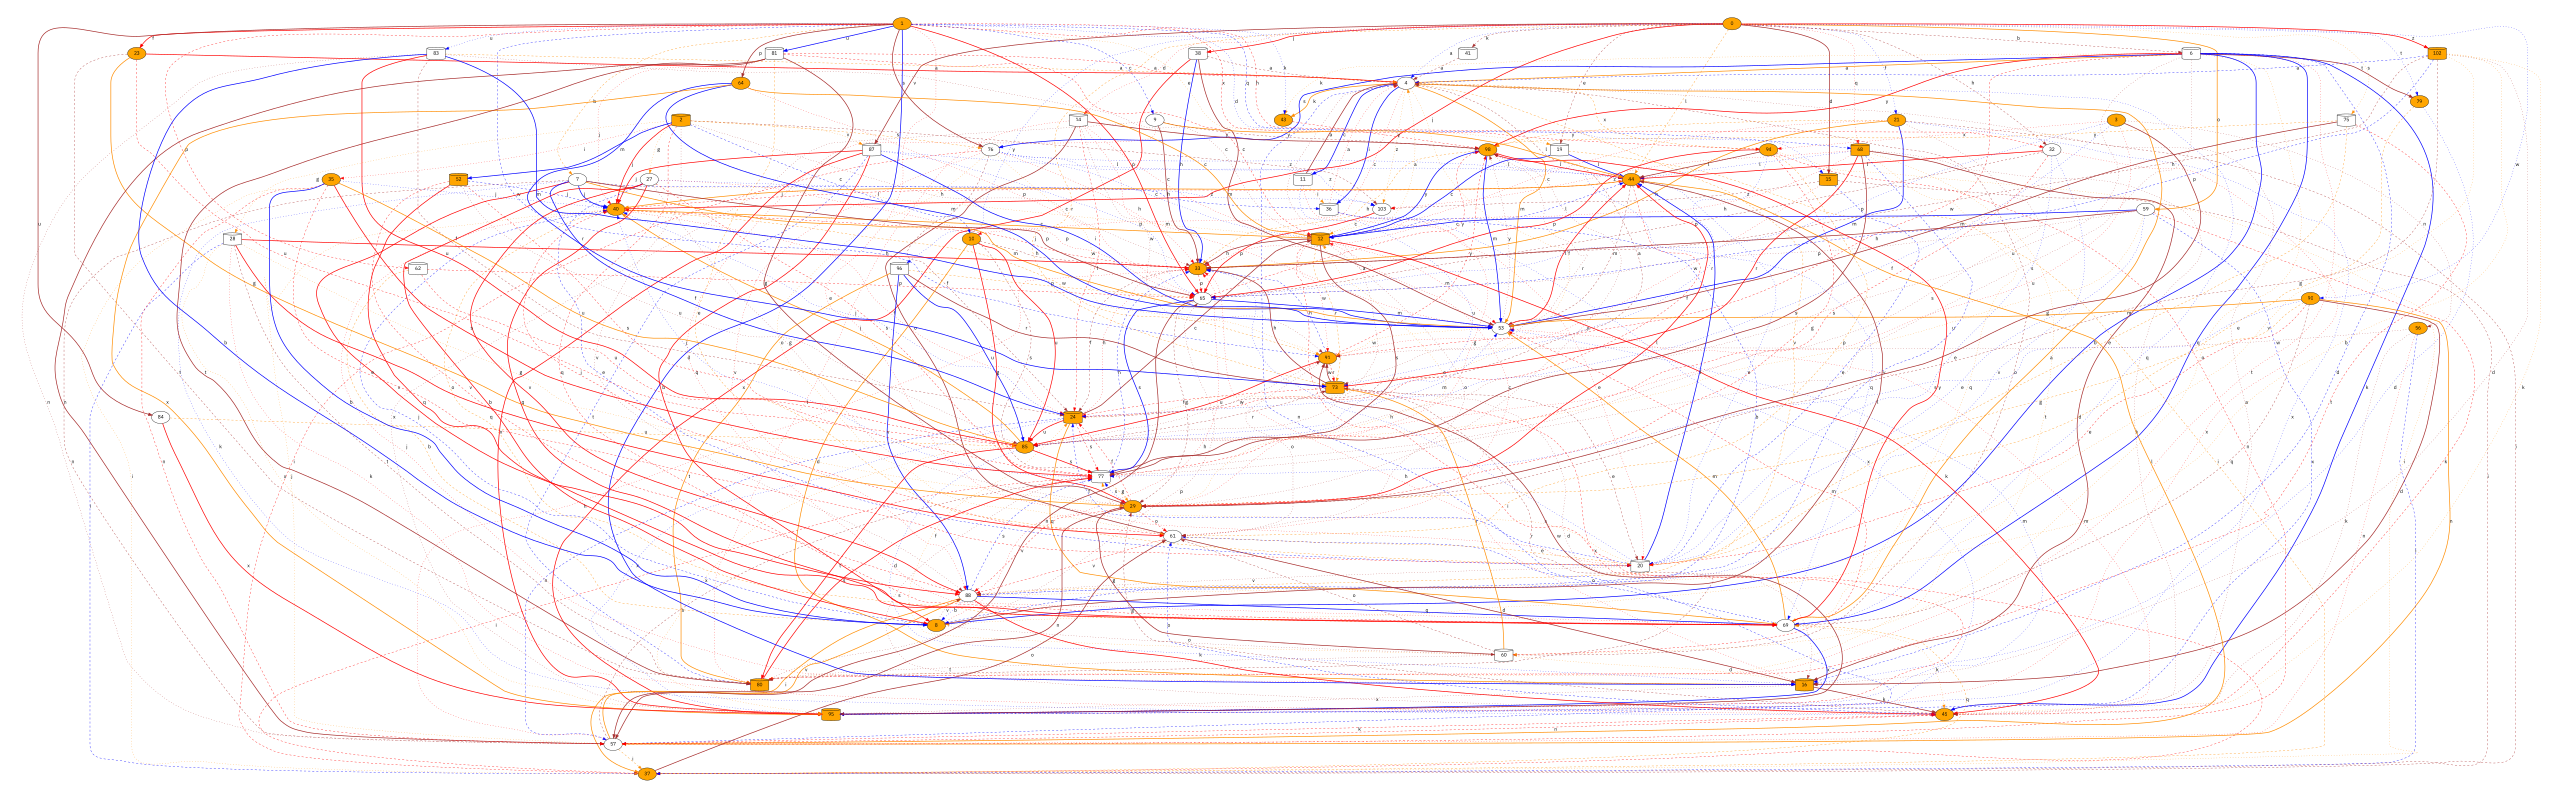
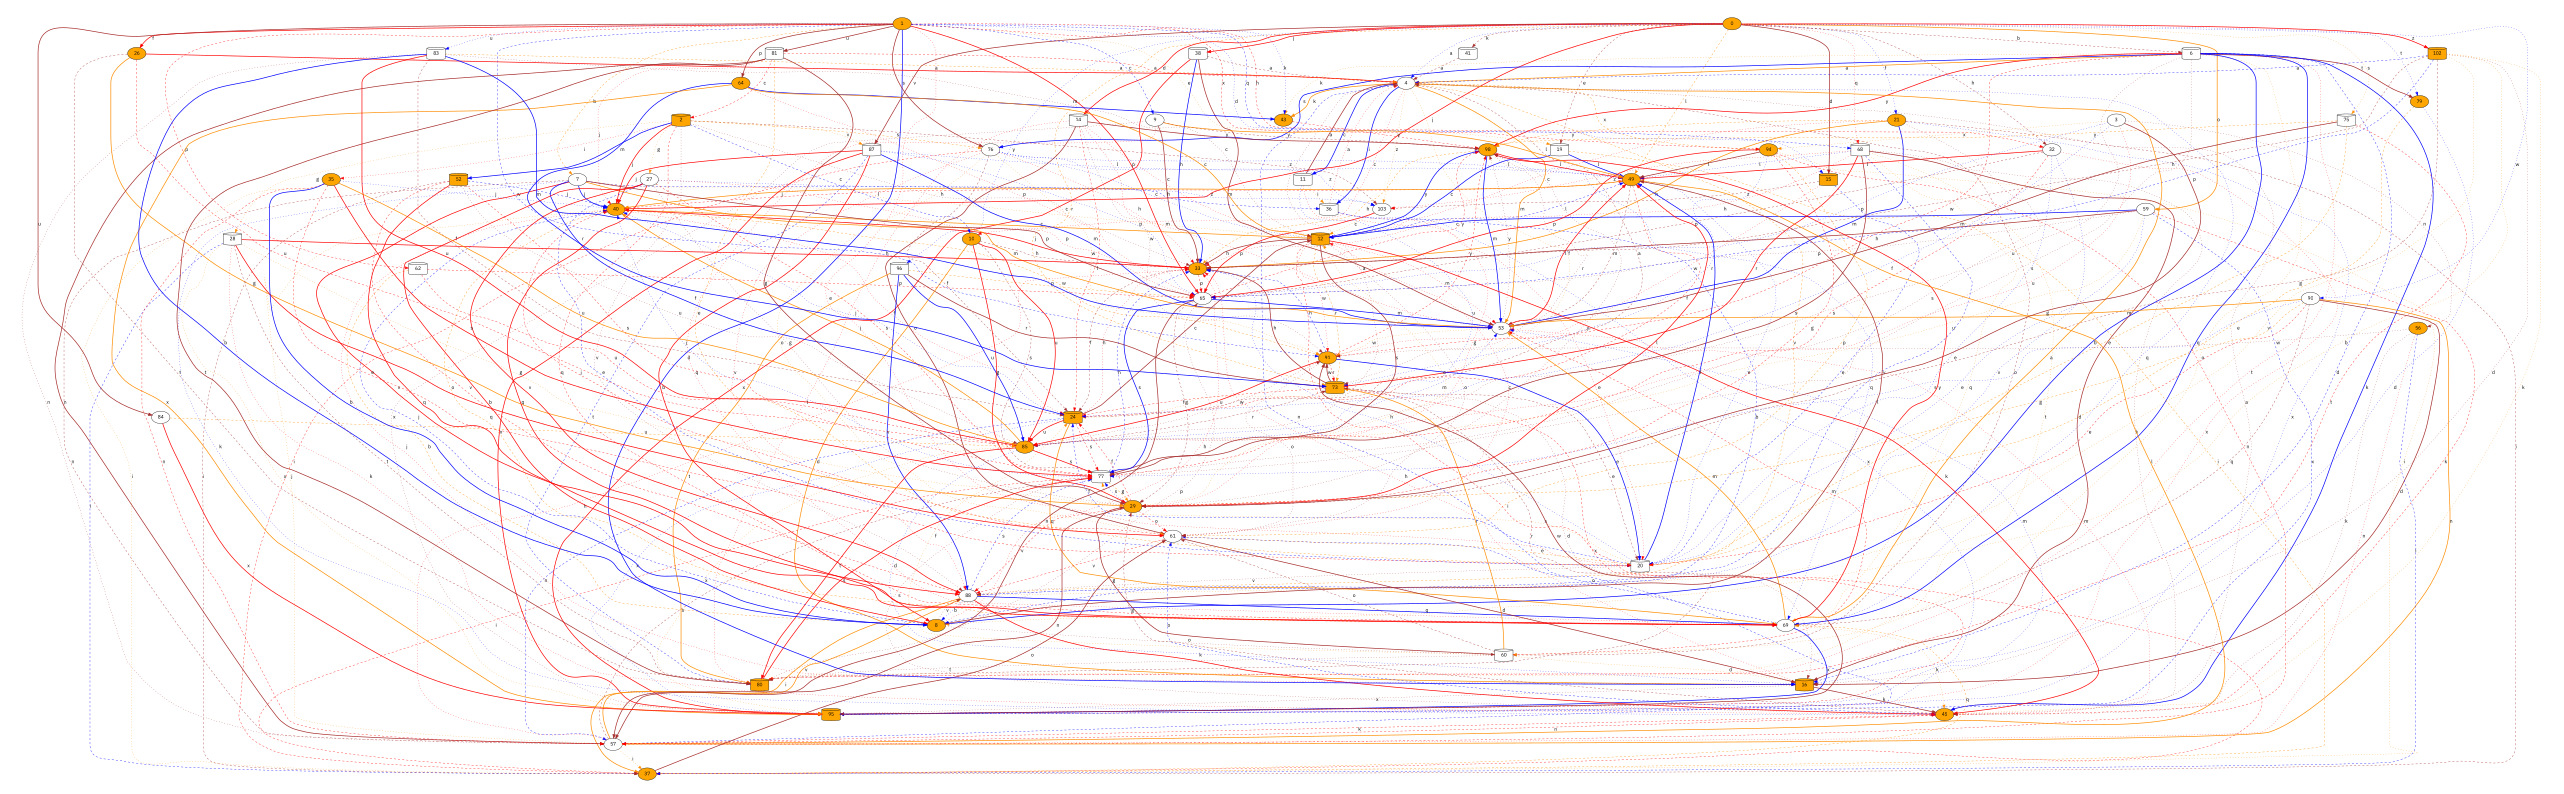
edge "1" -> "81": color blue -> brown
edge "0" -> "14": style dotted -> bold
node "23": label "23" -> "26"
edge "81" -> "12": now "81" -> "2"
node "3": fillcolor orange -> white
edge "3" -> "94": color red -> darkorange
node "68": fillcolor orange -> white
node "44": label "44" -> "49"
edge "12" -> "4": removed, label "a"
edge "64" -> "53": now "64" -> "43"
edge "33" -> "40": style dashed -> bold
edge "87" -> "53": label "i" -> "m"
node "90": fillcolor orange -> white
edge "91" -> "20": added, label "e"
edge "15" -> "37": now "52" -> "37"
edge "57" -> "37": style dashed -> dotted
